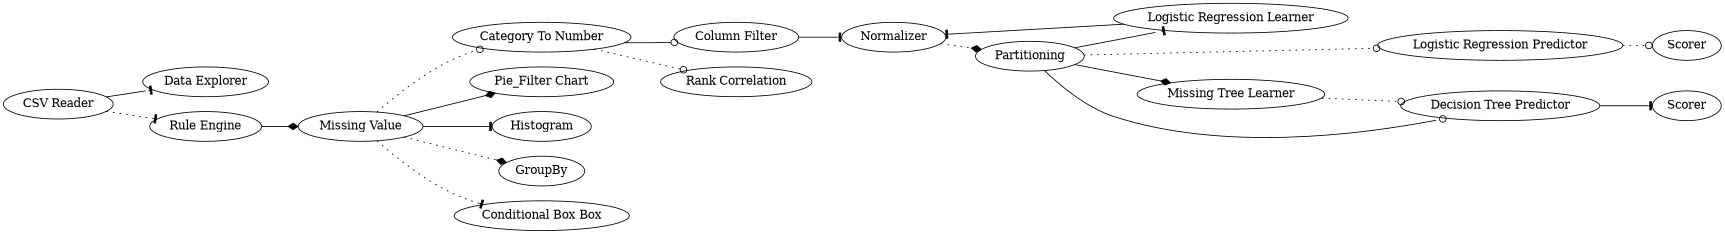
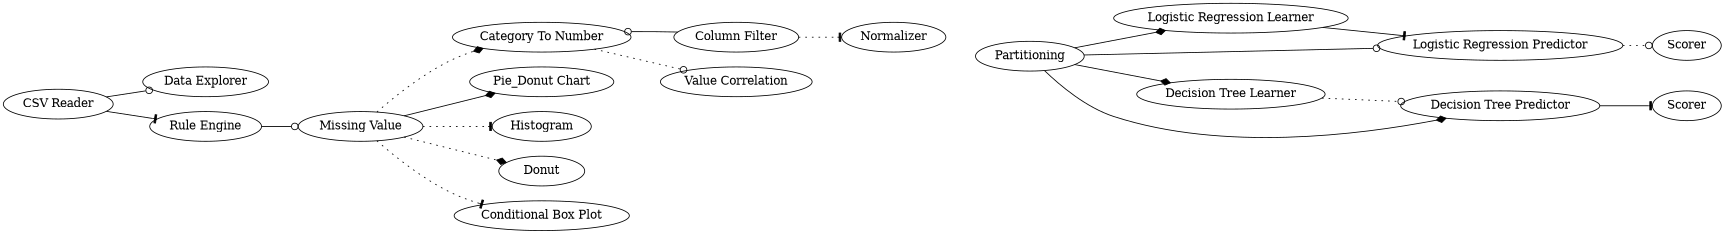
edge "Logistic Regression Learner" -> "Normalizer": now "Logistic Regression Learner" -> "Logistic Regression Predictor"
edge "Column Filter" -> "Normalizer": style solid -> dotted
edge "Partitioning" -> "Logistic Regression Learner": arrowhead tee -> diamond
edge "Category To Number" -> "Column Filter": reversed
edge "Normalizer" -> "Partitioning": removed
edge "Partitioning" -> "Logistic Regression Predictor": style dotted -> solid
edge "Missing Value" -> "Category To Number": arrowhead odot -> diamond
node "Pie_Filter Chart": label "Pie_Filter Chart" -> "Pie_Donut Chart"
node "Rank Correlation": label "Rank Correlation" -> "Value Correlation"
edge "CSV Reader" -> "Data Explorer": arrowhead tee -> odot
node "Missing Tree Learner": label "Missing Tree Learner" -> "Decision Tree Learner"
edge "CSV Reader" -> "Rule Engine": style dotted -> solid
edge "Rule Engine" -> "Missing Value": arrowhead diamond -> odot
edge "Missing Value" -> "Histogram": style solid -> dotted
edge "Partitioning" -> "Decision Tree Predictor": arrowhead odot -> diamond
node "GroupBy": label "GroupBy" -> "Donut"
node "Conditional Box Box": label "Conditional Box Box" -> "Conditional Box Plot"
